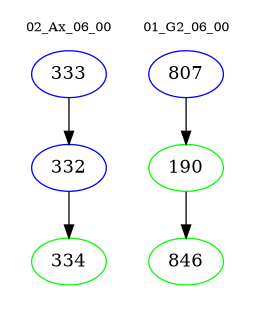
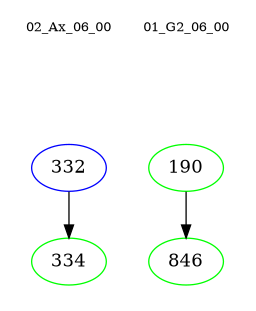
node "333": removed
node "807": removed
